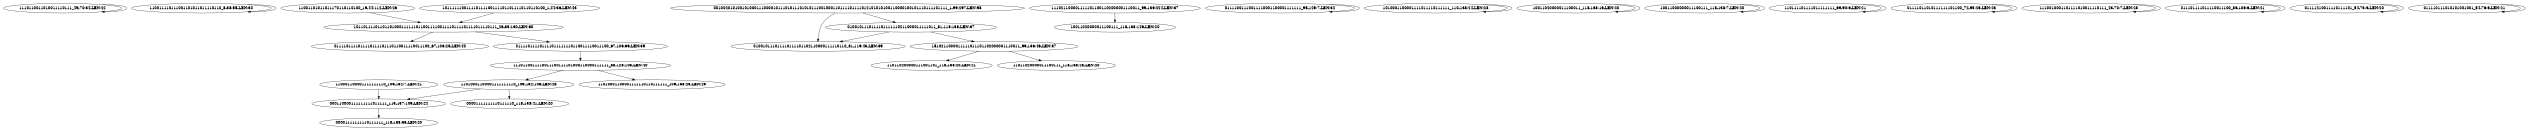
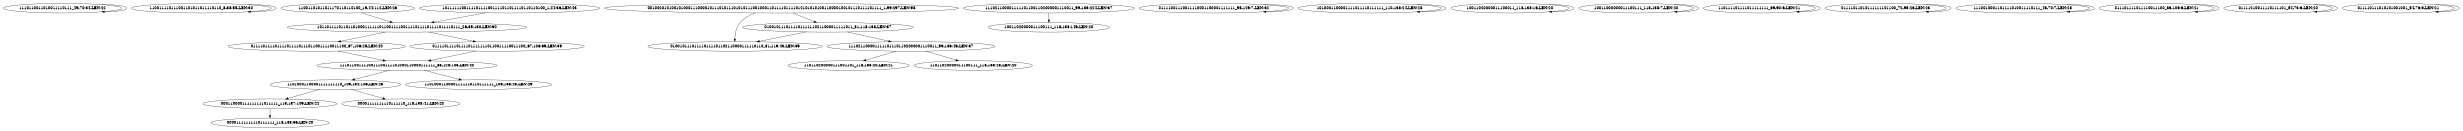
node "1510211000011111011101102000001110011_99-136:46-LEN:37": label "1510211000011111011101102000001110011_99-136:46-LEN:37" -> "1110211000011111011101102000001110011_99-136:46-LEN:37"
edge "0111101111011110111101110110011110011100_67-106:25-LEN:40" -> "1110110011110011100111101000110000111111_88-128:105-LEN:40": added
node "110001100001111111110_109-132:7-LEN:21": removed
